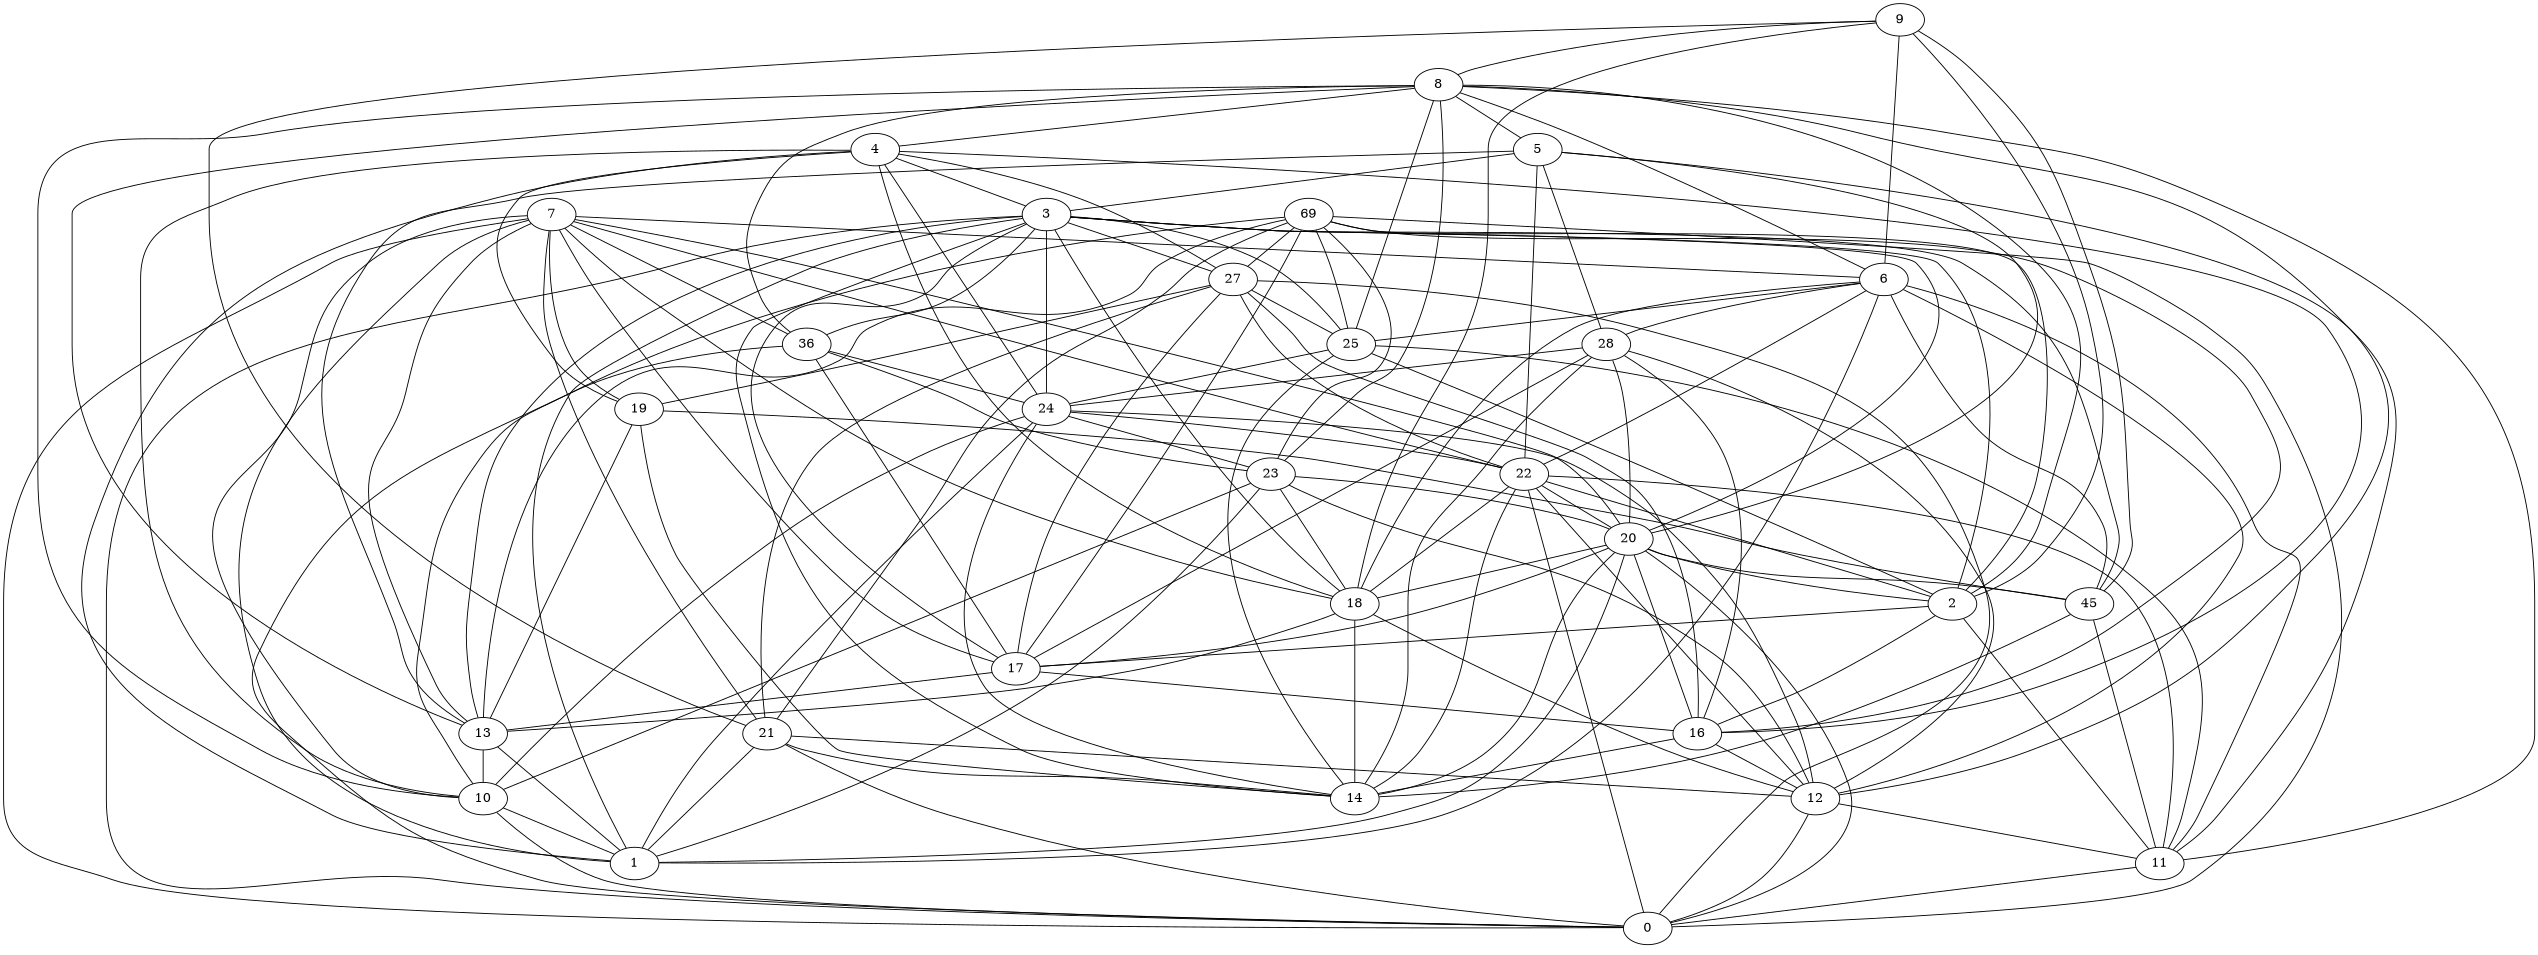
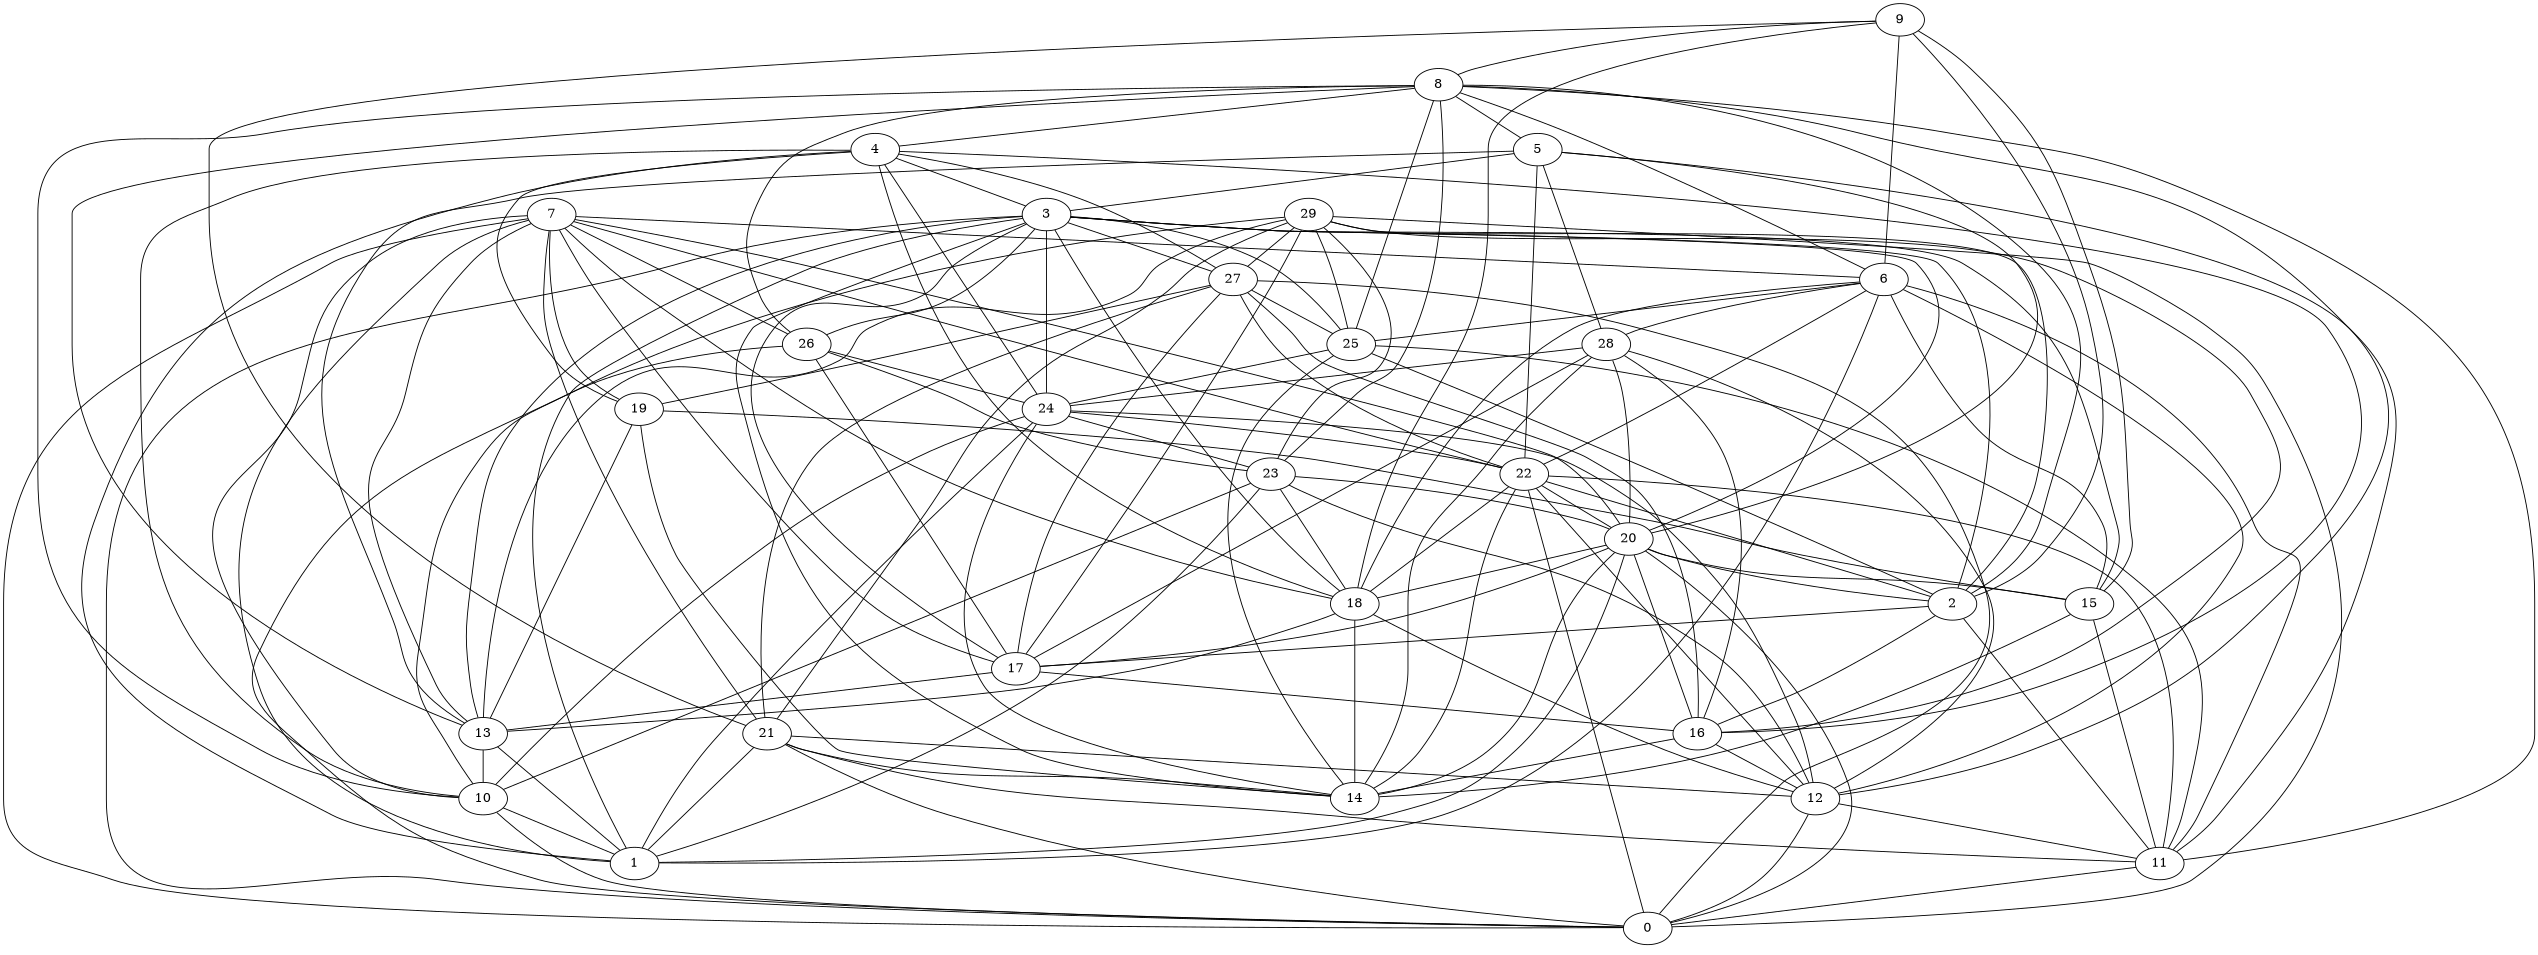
node "69": label "69" -> "29"
node "36": label "36" -> "26"
node "45": label "45" -> "15"
edge "21" -- "11": added
